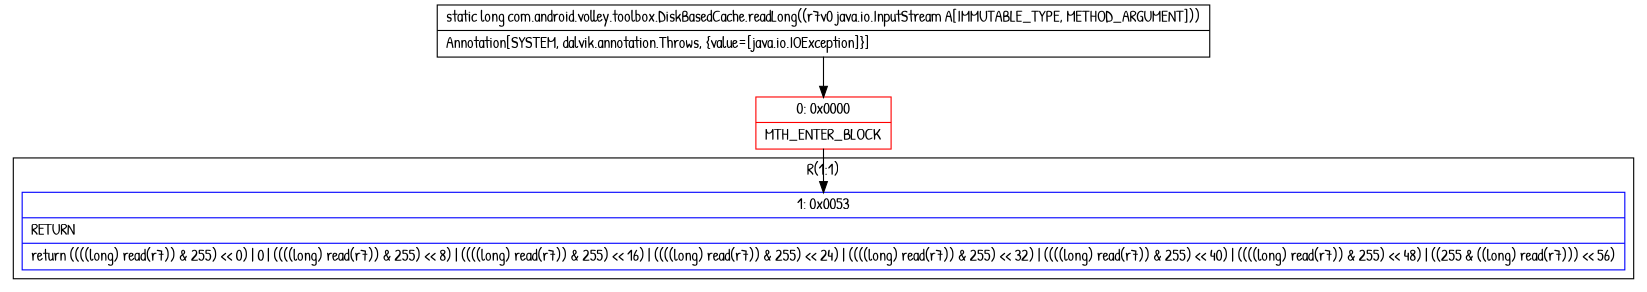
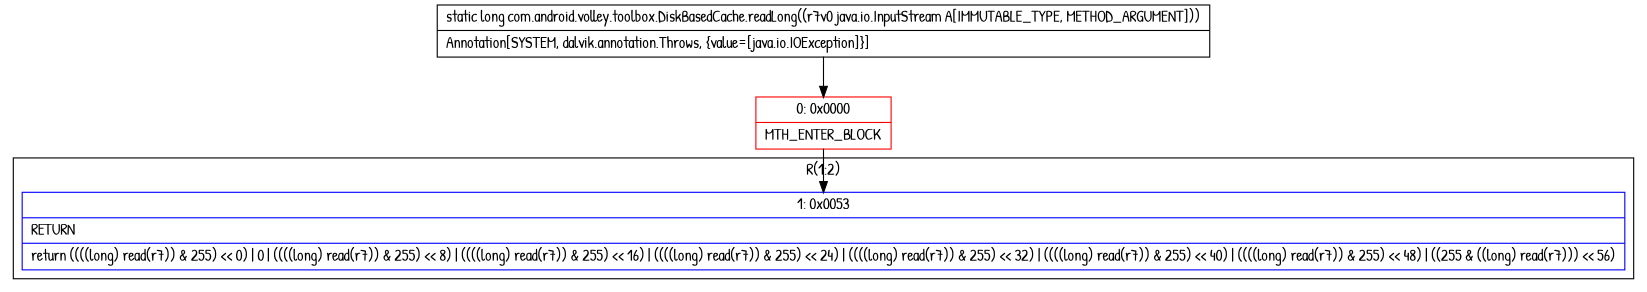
cluster "R(1:1)": label "R(1:1)" -> "R(1:2)"
